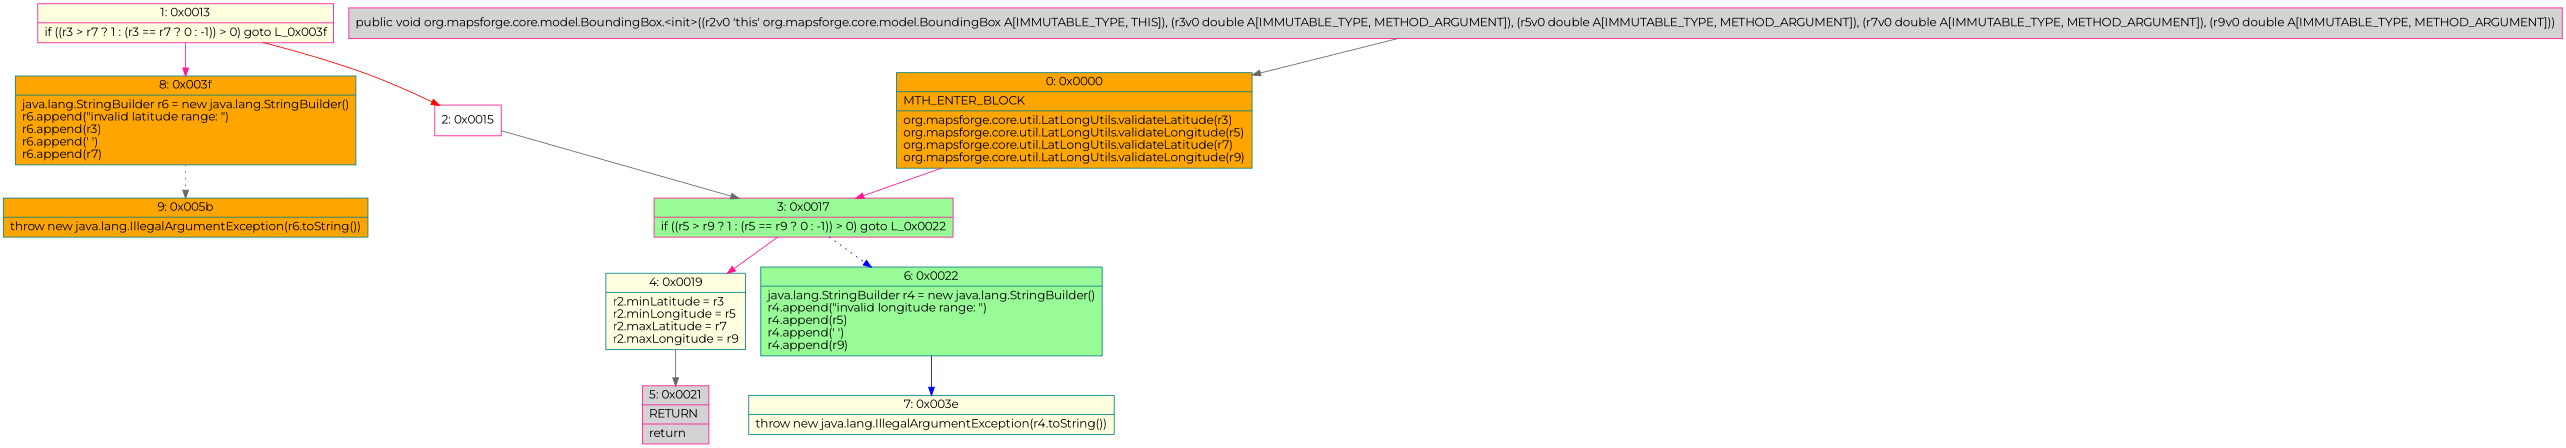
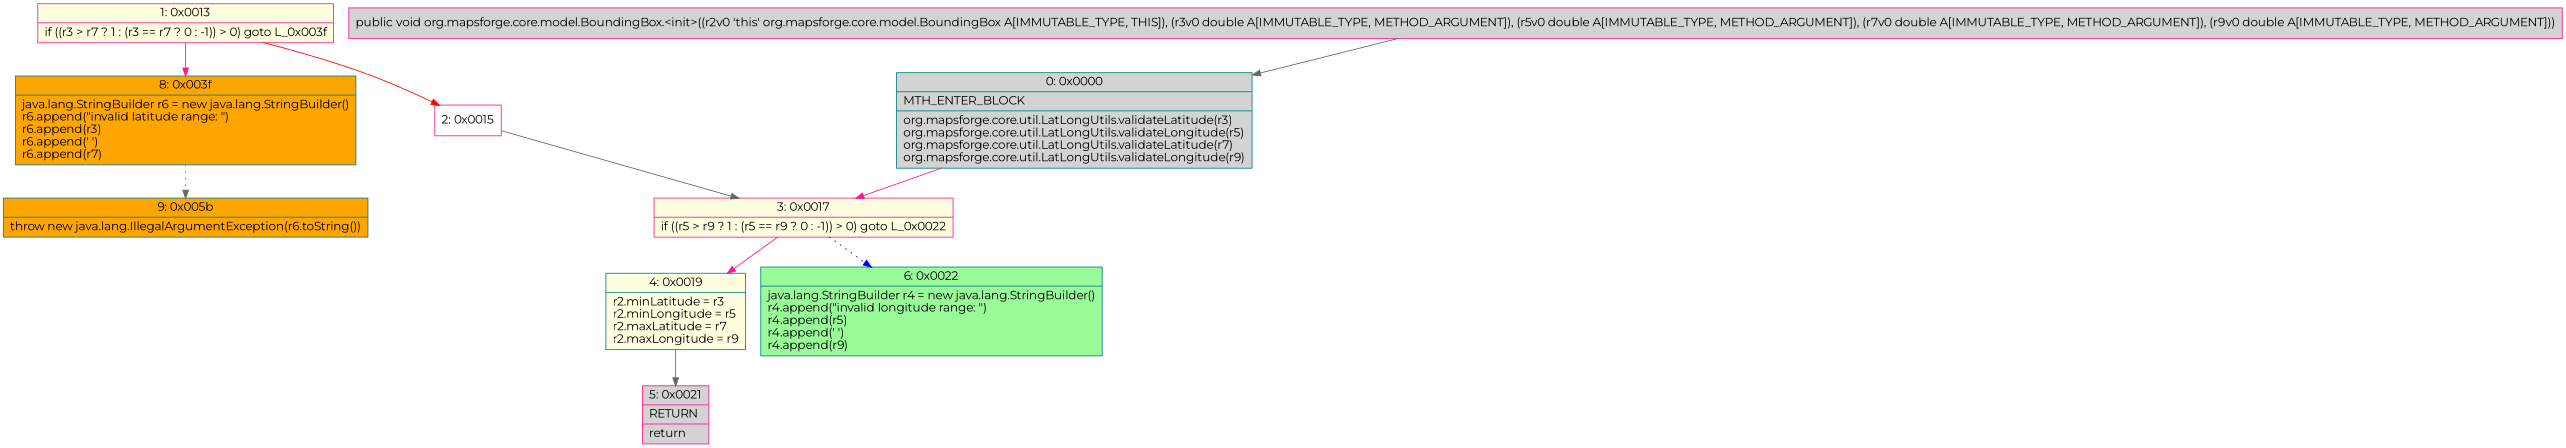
node "0: 0x0000": fillcolor orange -> lightgrey
node "3: 0x0017": fillcolor palegreen -> lightyellow
node "7: 0x003e": removed
